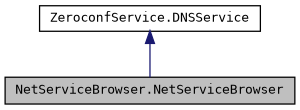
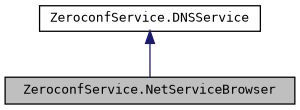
node "NetServiceBrowser.NetServiceBrowser": label "NetServiceBrowser.NetServiceBrowser" -> "ZeroconfService.NetServiceBrowser"
